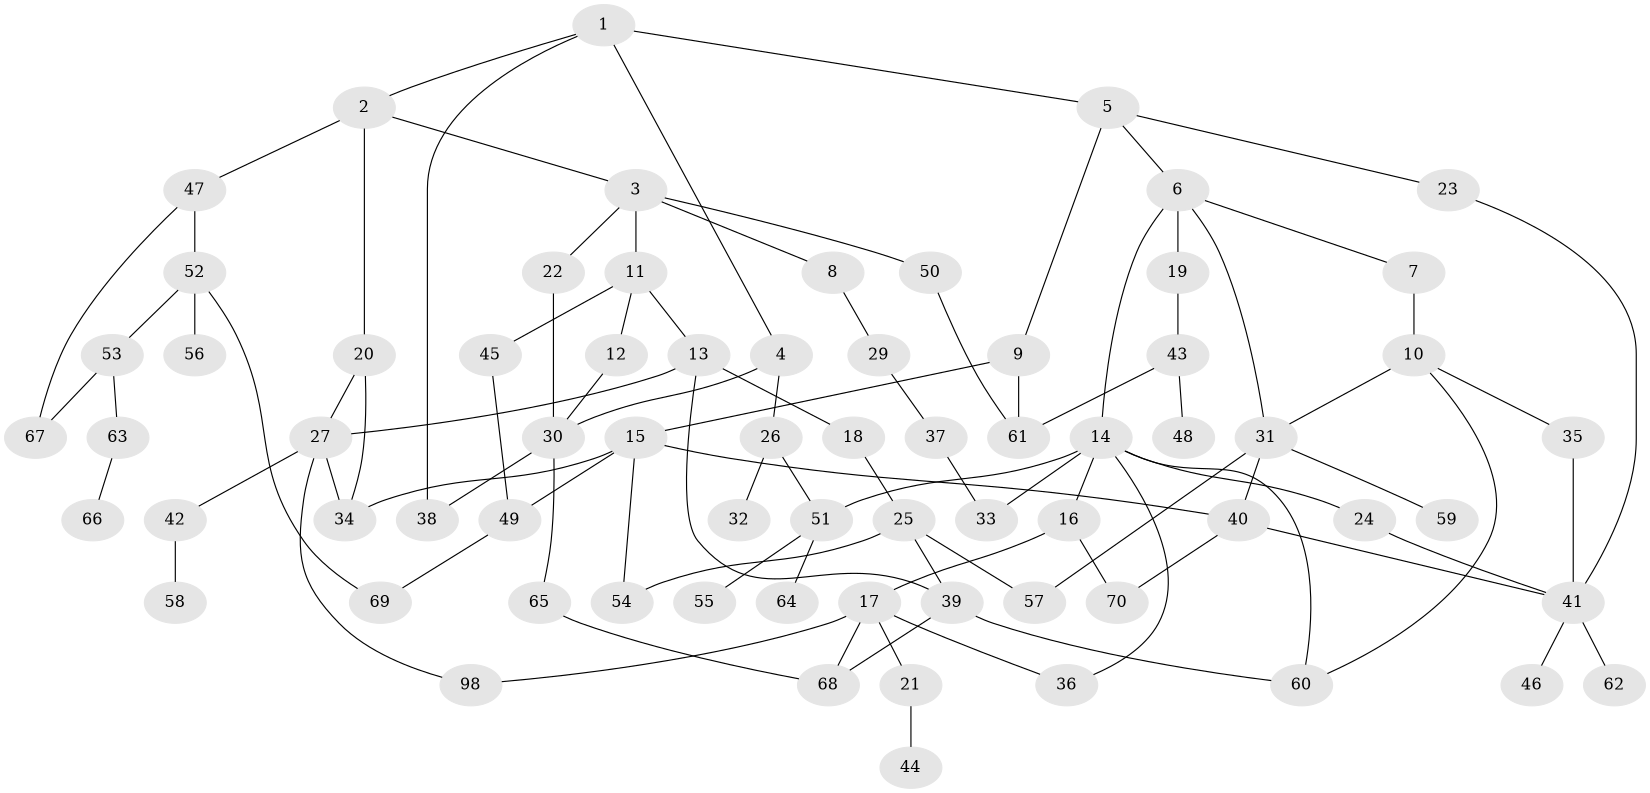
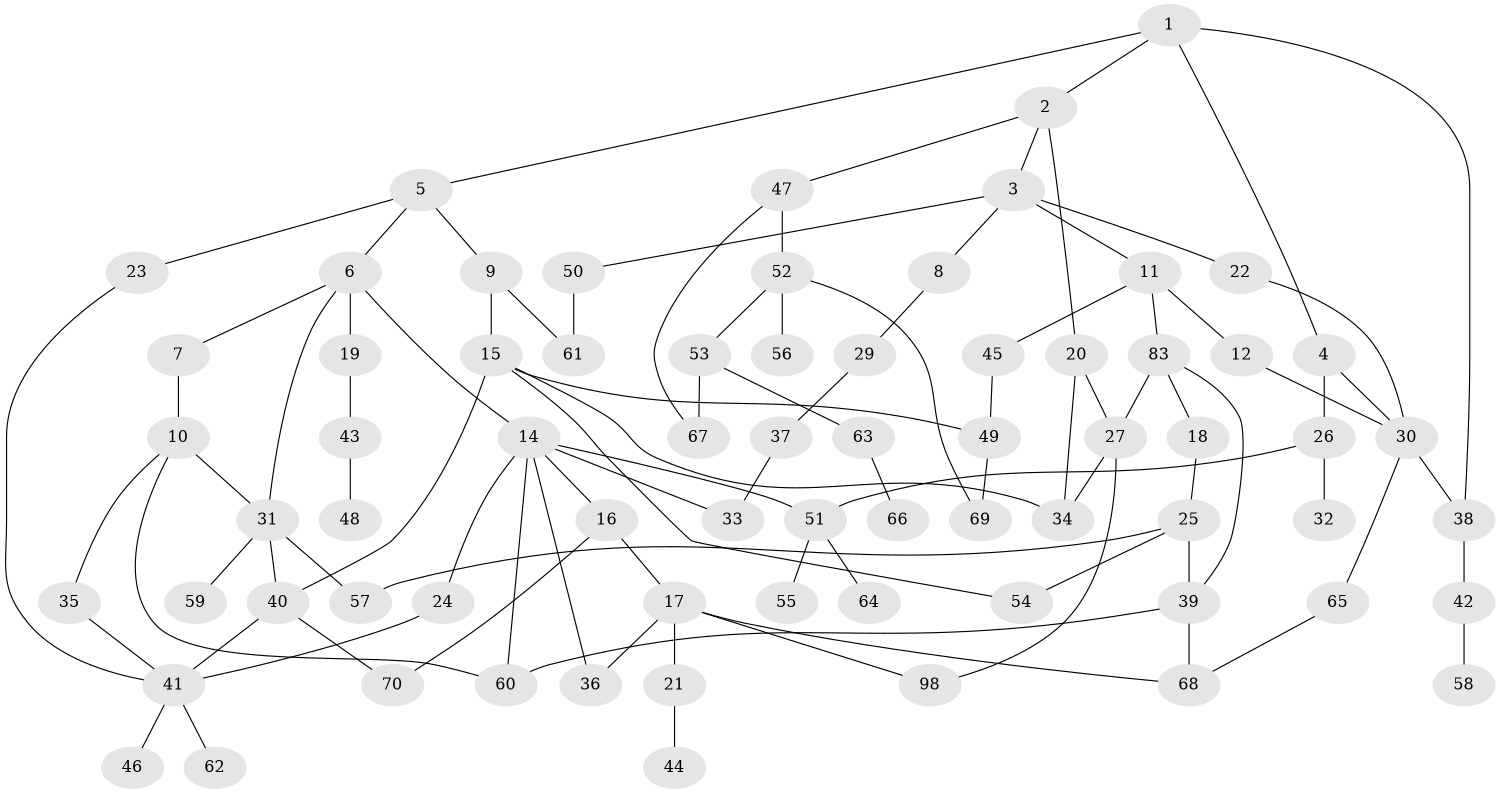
node "13": label "13" -> "83"
edge "43" -- "61": removed
edge "27" -- "42": now "38" -- "42"
